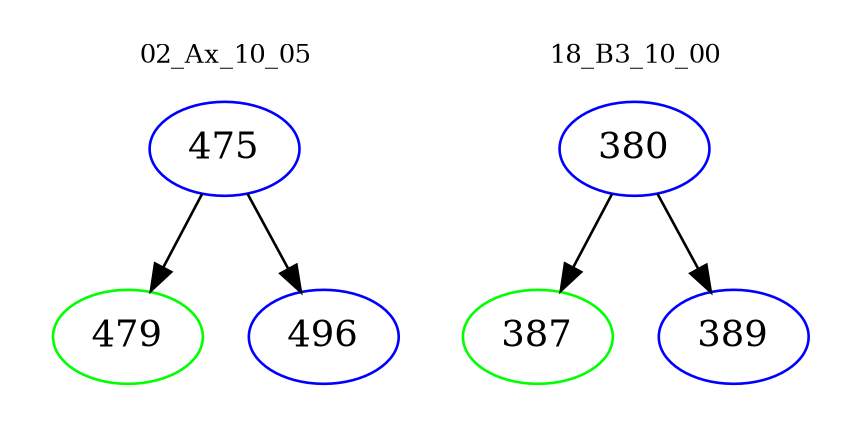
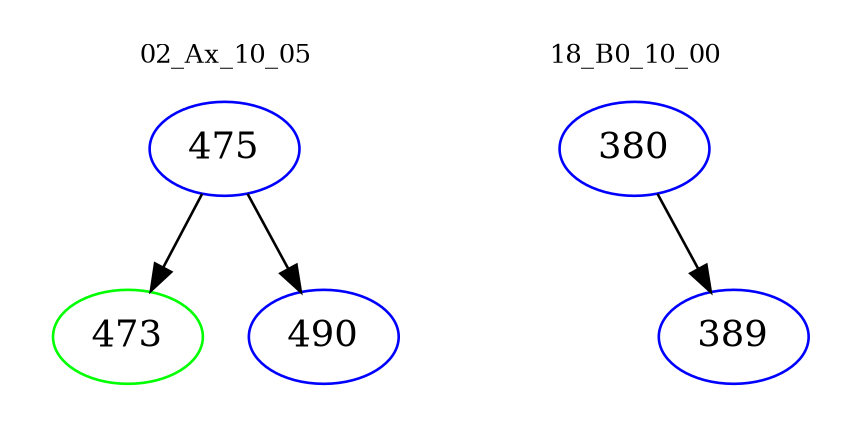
cluster "18_B3_10_00": label "18_B3_10_00" -> "18_B0_10_00"
node "479": label "479" -> "473"
node "496": label "496" -> "490"
node "387": removed
